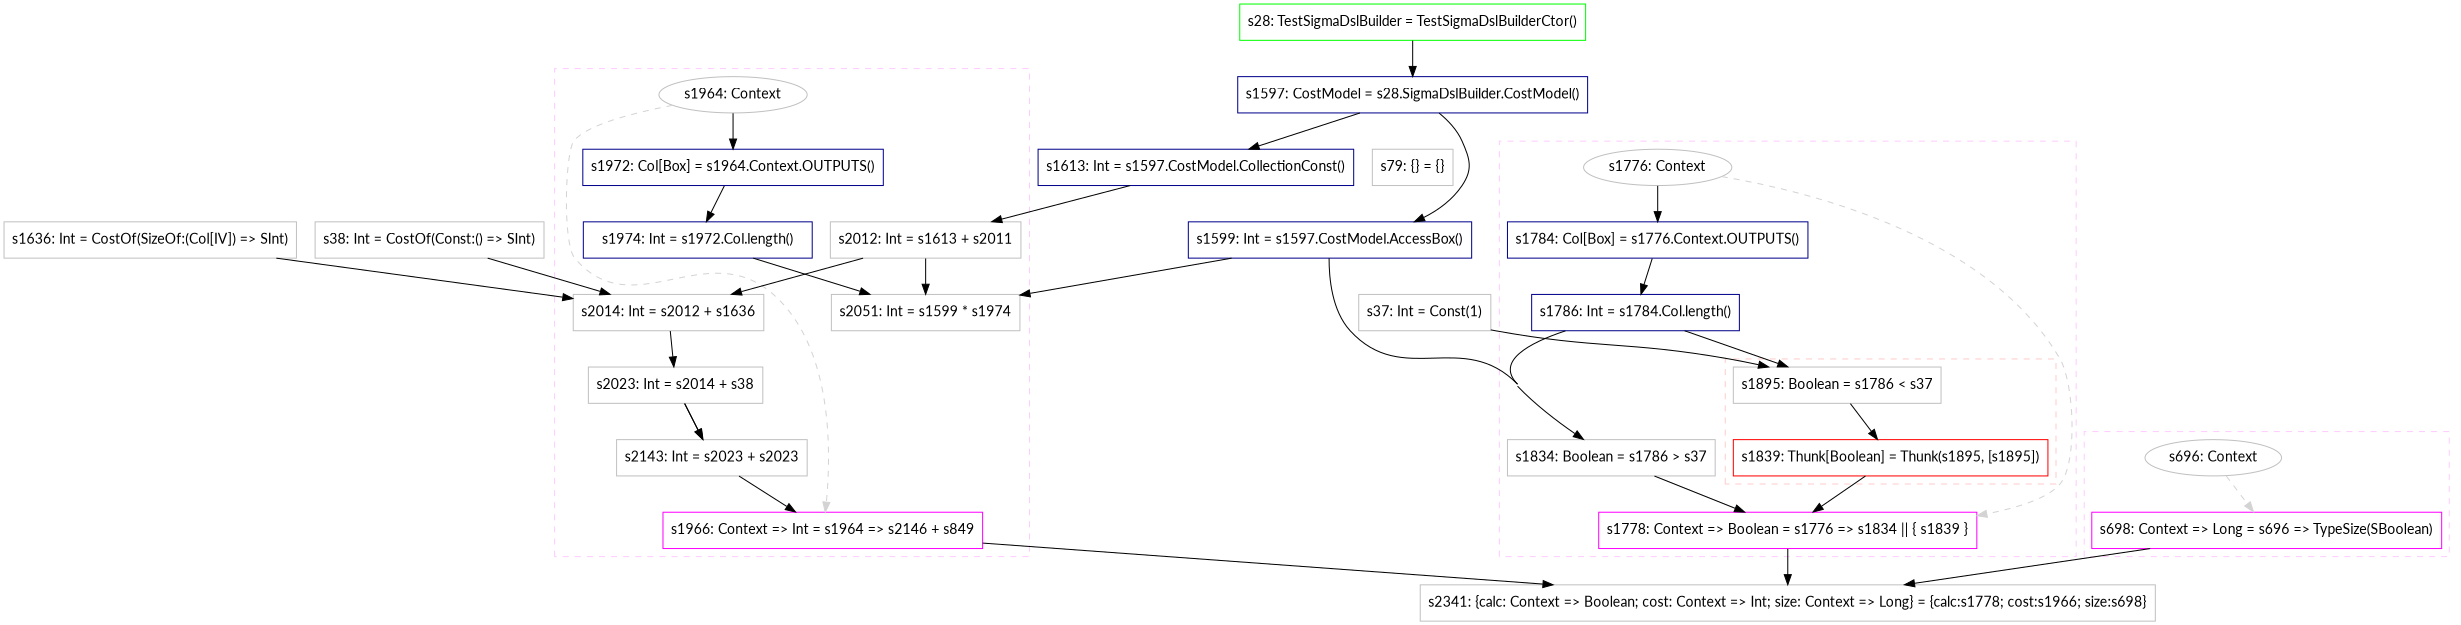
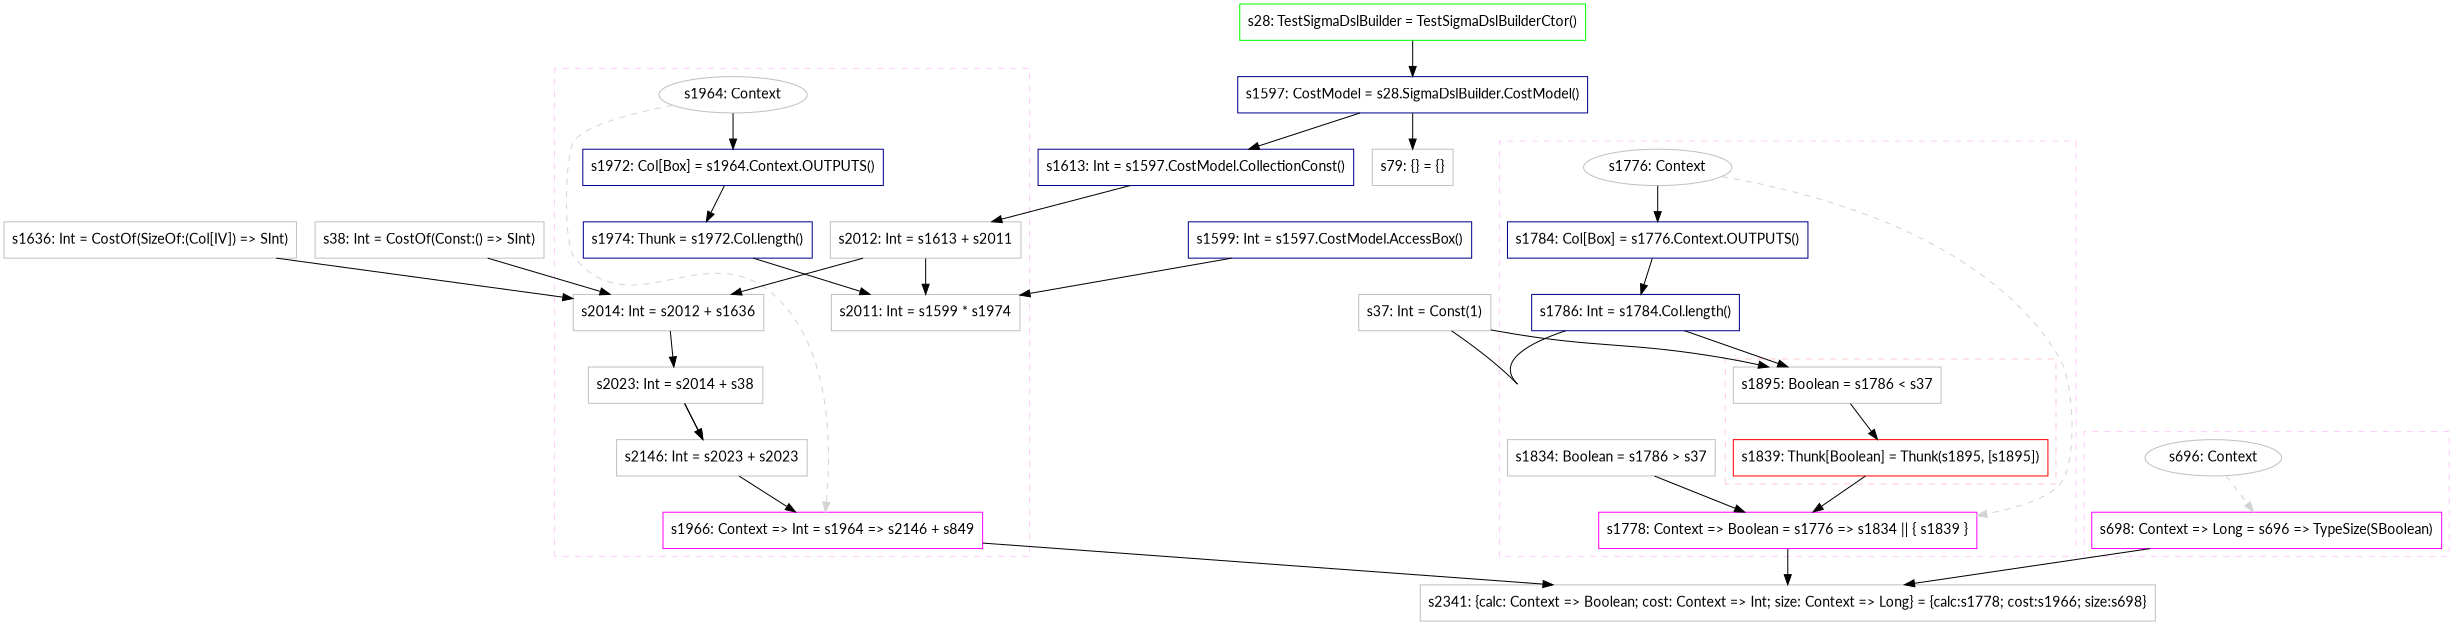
edge "s1597: CostModel = s28.SigmaDslBuilder.CostModel()" -> "s1599: Int = s1597.CostModel.AccessBox()": now "s1597: CostModel = s28.SigmaDslBuilder.CostModel()" -> "s79: {} = {}"
node "s1974: Int = s1972.Col.length()": label "s1974: Int = s1972.Col.length()" -> "s1974: Thunk = s1972.Col.length()"
node "s2051: Int = s1599 * s1974": label "s2051: Int = s1599 * s1974" -> "s2011: Int = s1599 * s1974"
edge "s1599: Int = s1597.CostModel.AccessBox()" -> "s1834: Boolean = s1786 > s37": now "s37: Int = Const(1)" -> "s1834: Boolean = s1786 > s37"
node "s2143: Int = s2023 + s2023": label "s2143: Int = s2023 + s2023" -> "s2146: Int = s2023 + s2023"
